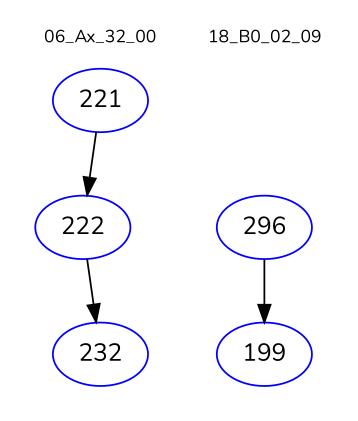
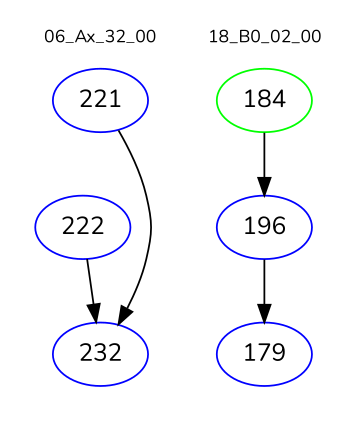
cluster "18_B0_02_09": label "18_B0_02_09" -> "18_B0_02_00"
node "184": added
edge "221" -> "222": now "221" -> "232"
node "296": label "296" -> "196"
node "199": label "199" -> "179"
